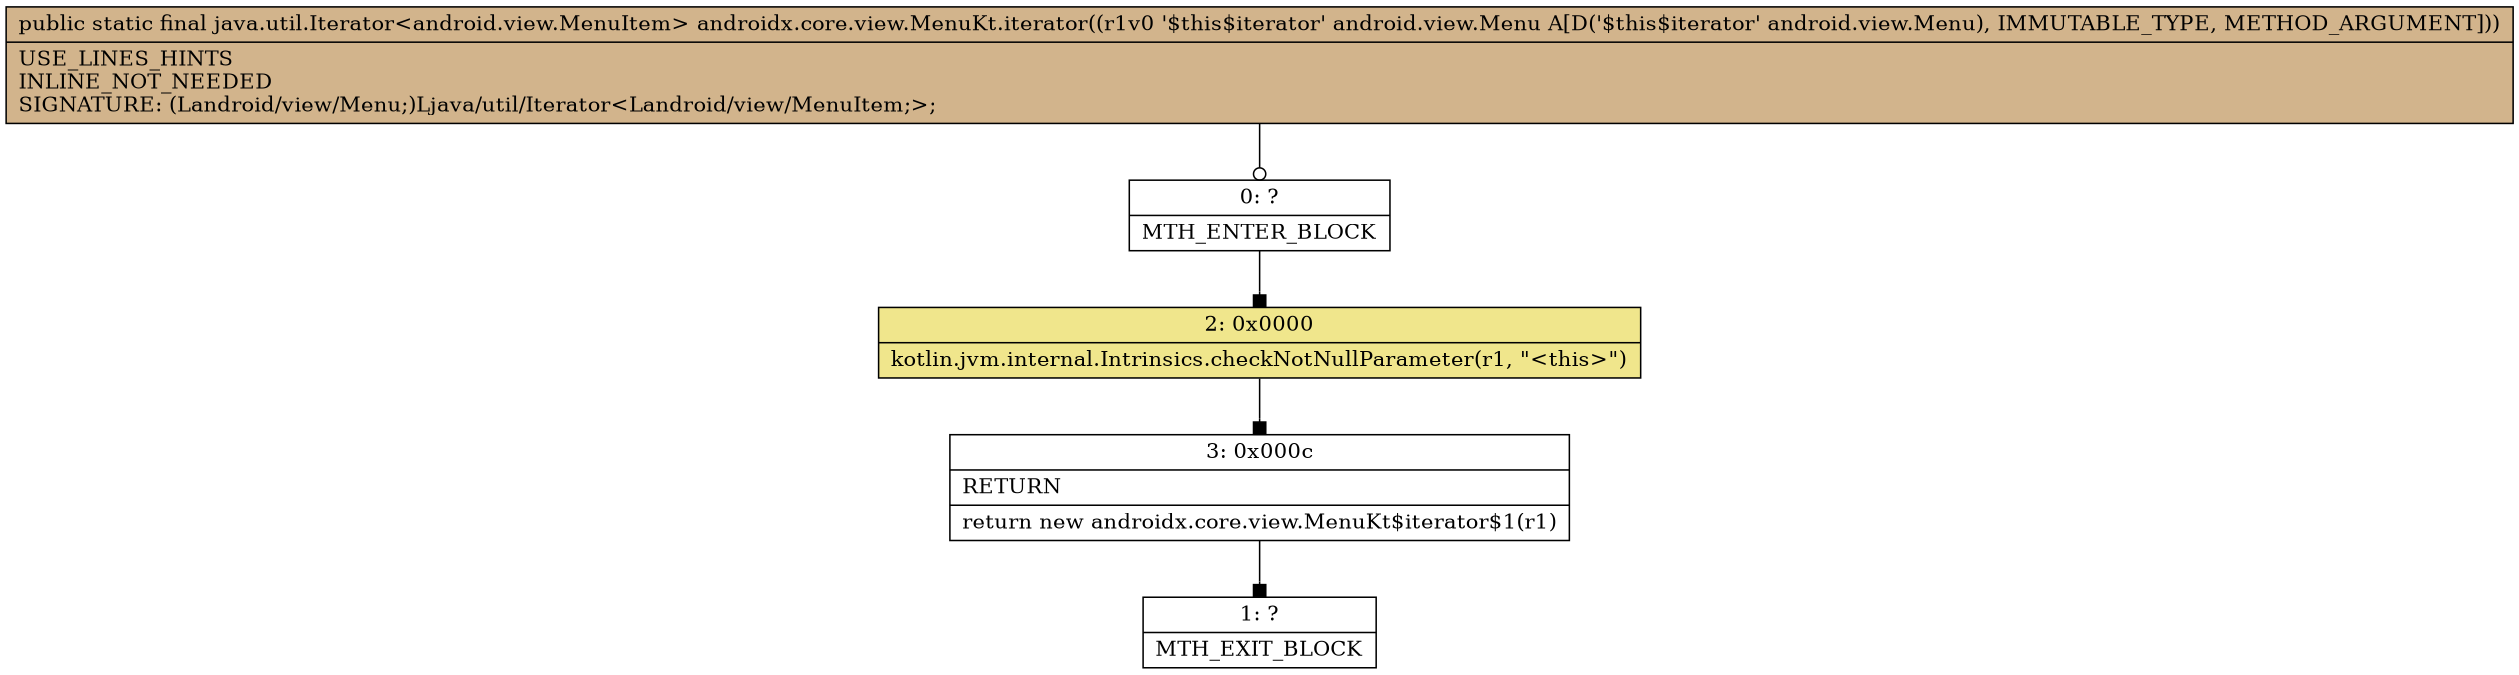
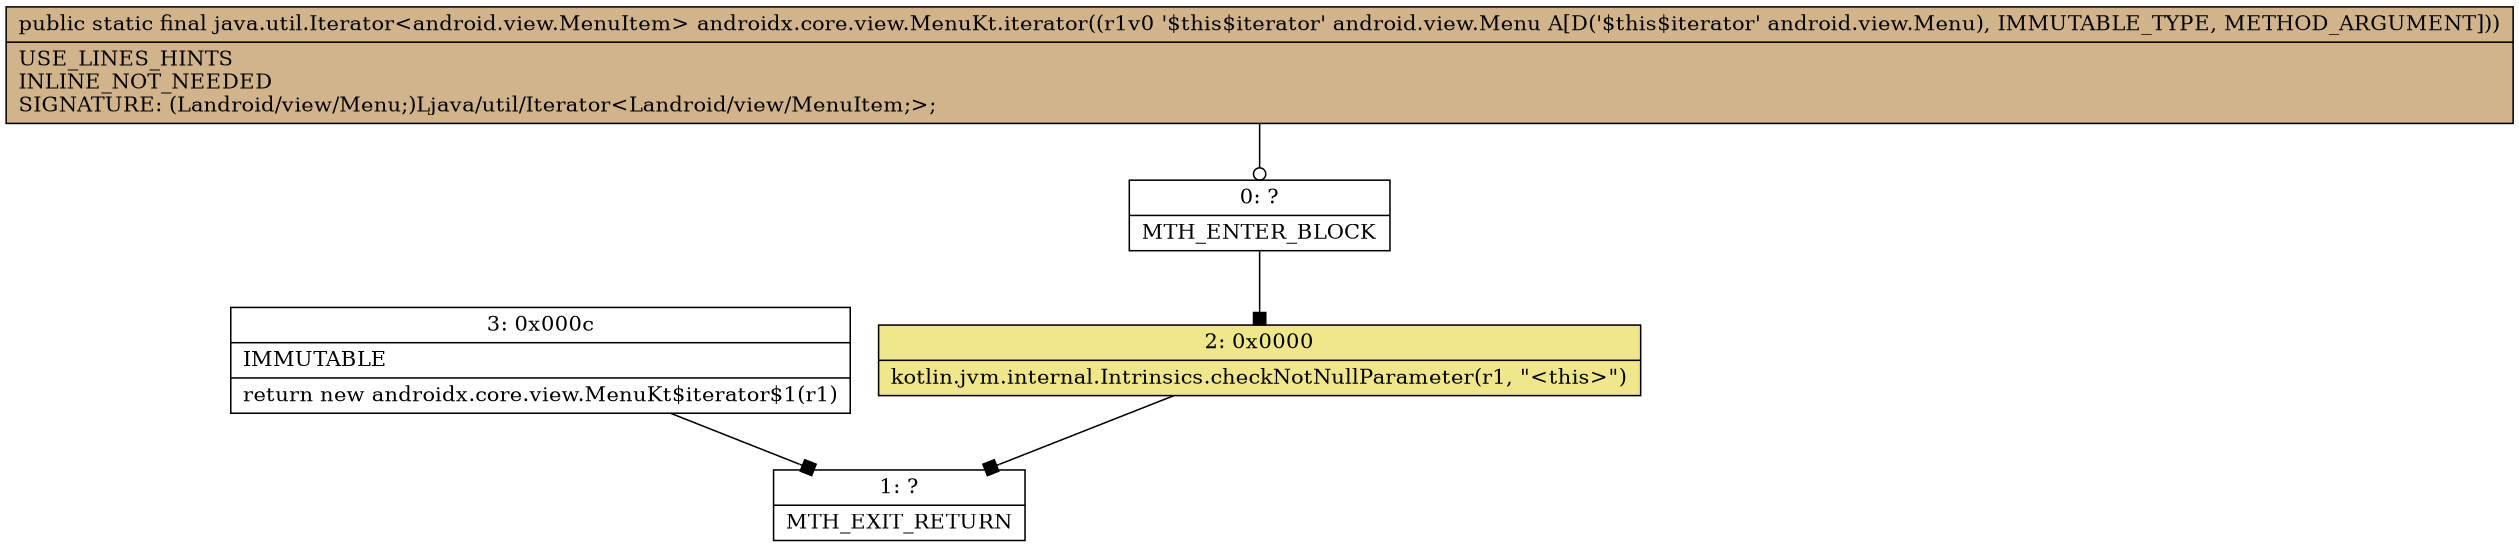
edge "2: 0x0000" -> "3: 0x000c": now "2: 0x0000" -> "1: ?"
node "3: 0x000c": text "RETURN" -> "IMMUTABLE"
node "1: ?": text "MTH_EXIT_BLOCK" -> "MTH_EXIT_RETURN"
